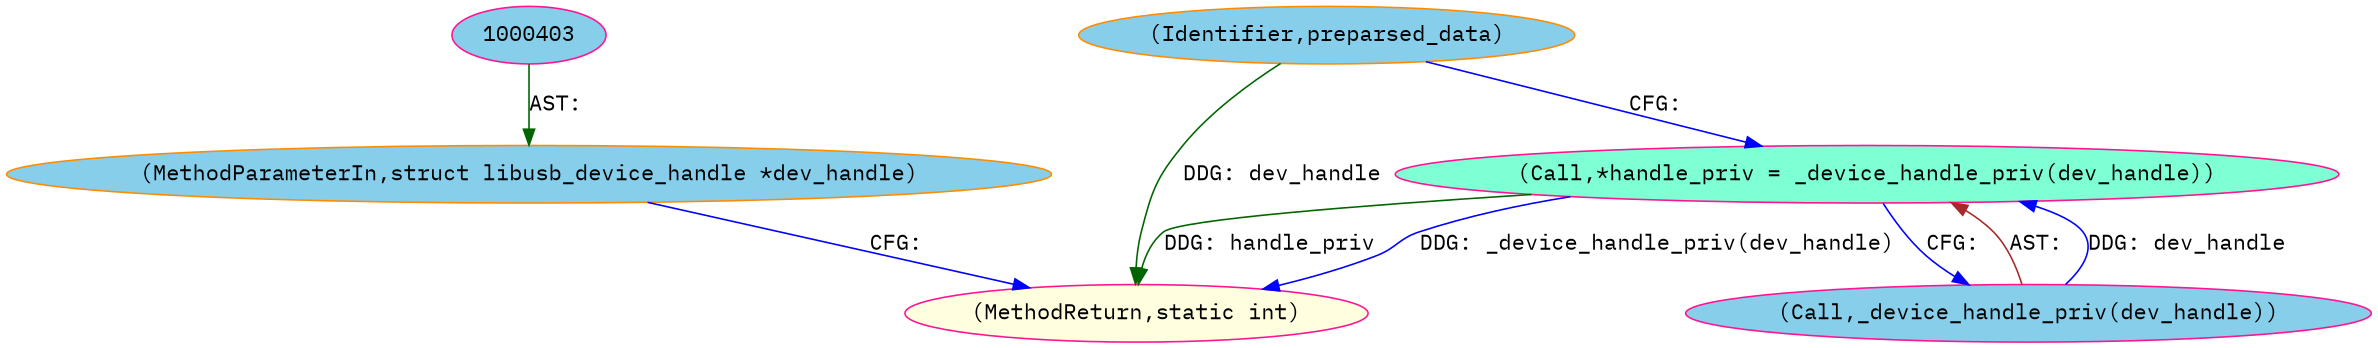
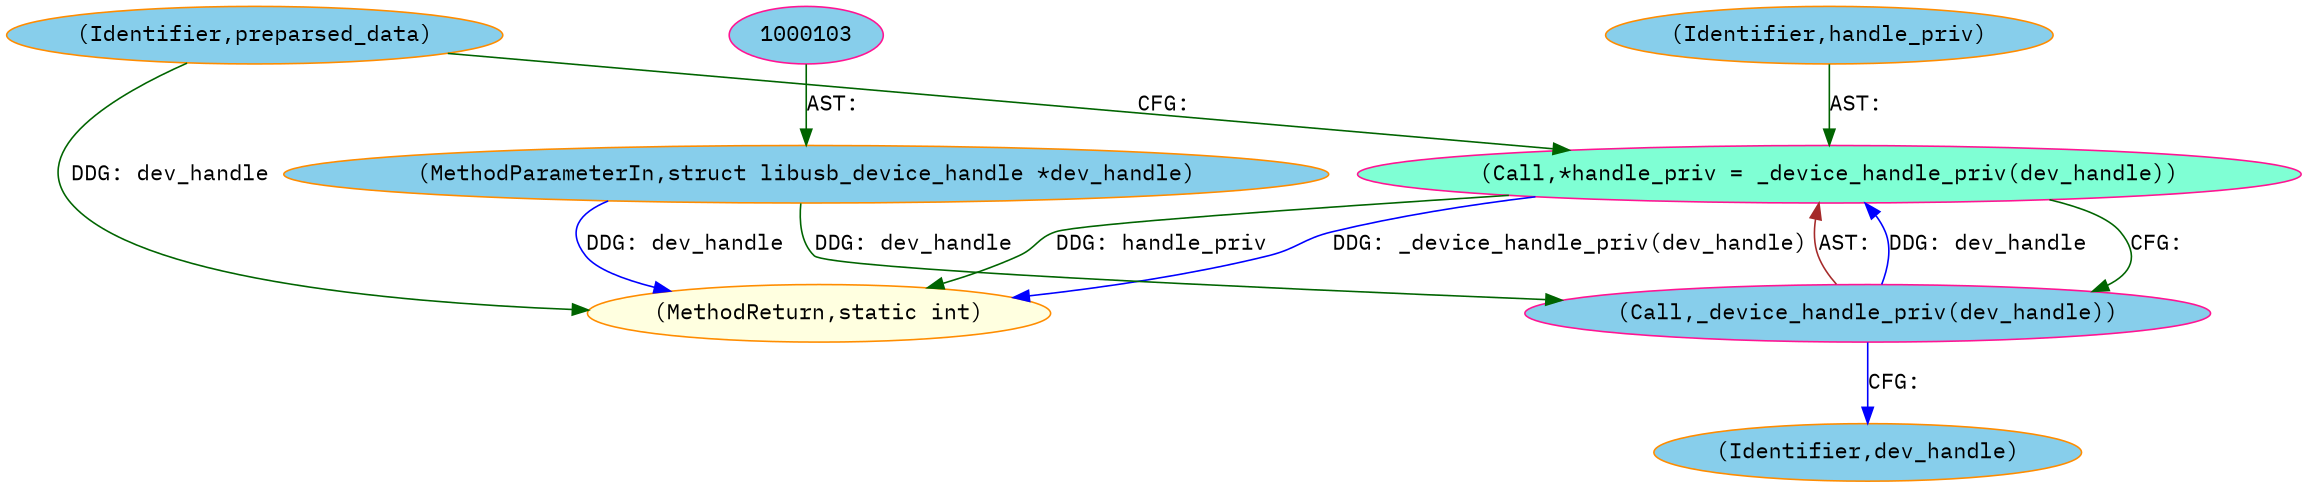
node "1000403": label "1000403" -> "1000103"
node "(Identifier,handle_priv)": added
edge "(Identifier,preparsed_data)" -> "(Call,*handle_priv = _device_handle_priv(dev_handle))": color blue -> darkgreen
edge "(MethodParameterIn,struct libusb_device_handle *dev_handle)" -> "(MethodReturn,static int)": label "CFG: " -> "DDG: dev_handle"
edge "(Call,*handle_priv = _device_handle_priv(dev_handle))" -> "(Call,_device_handle_priv(dev_handle))": color blue -> darkgreen
edge "(MethodParameterIn,struct libusb_device_handle *dev_handle)" -> "(Call,_device_handle_priv(dev_handle))": added, label "DDG: dev_handle"
node "(MethodReturn,static int)": color deeppink -> darkorange
node "(Identifier,dev_handle)": added
